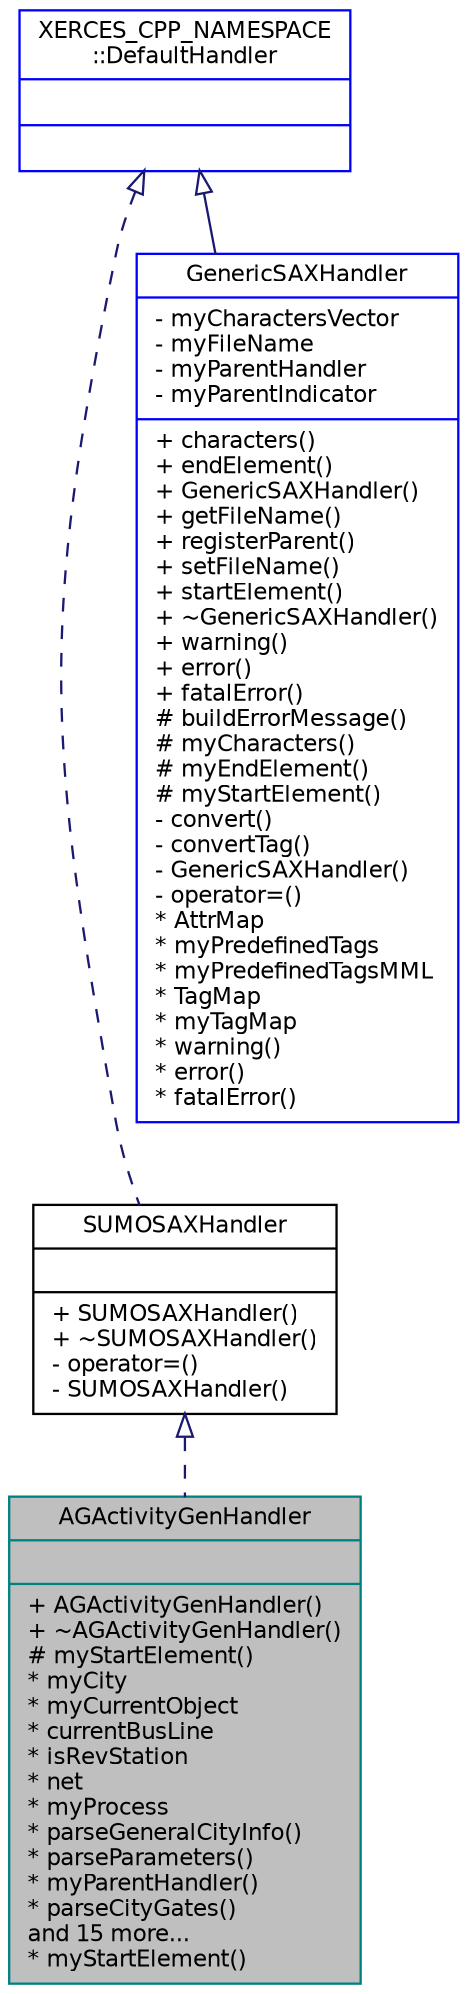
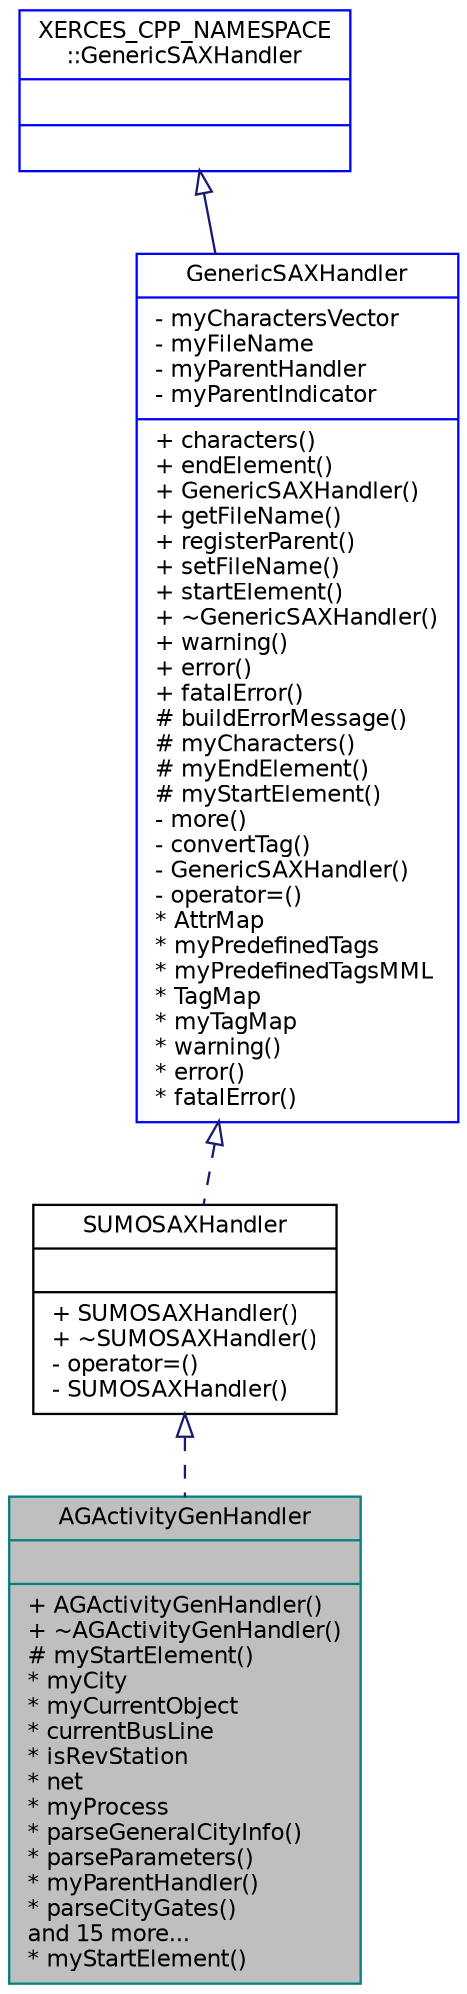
node "XERCES_CPP_NAMESPACE": text "::DefaultHandler" -> "::GenericSAXHandler"
edge "SUMOSAXHandler" -> "XERCES_CPP_NAMESPACE": now "SUMOSAXHandler" -> "GenericSAXHandler"
node "GenericSAXHandler": text "- convert()" -> "- more()"
